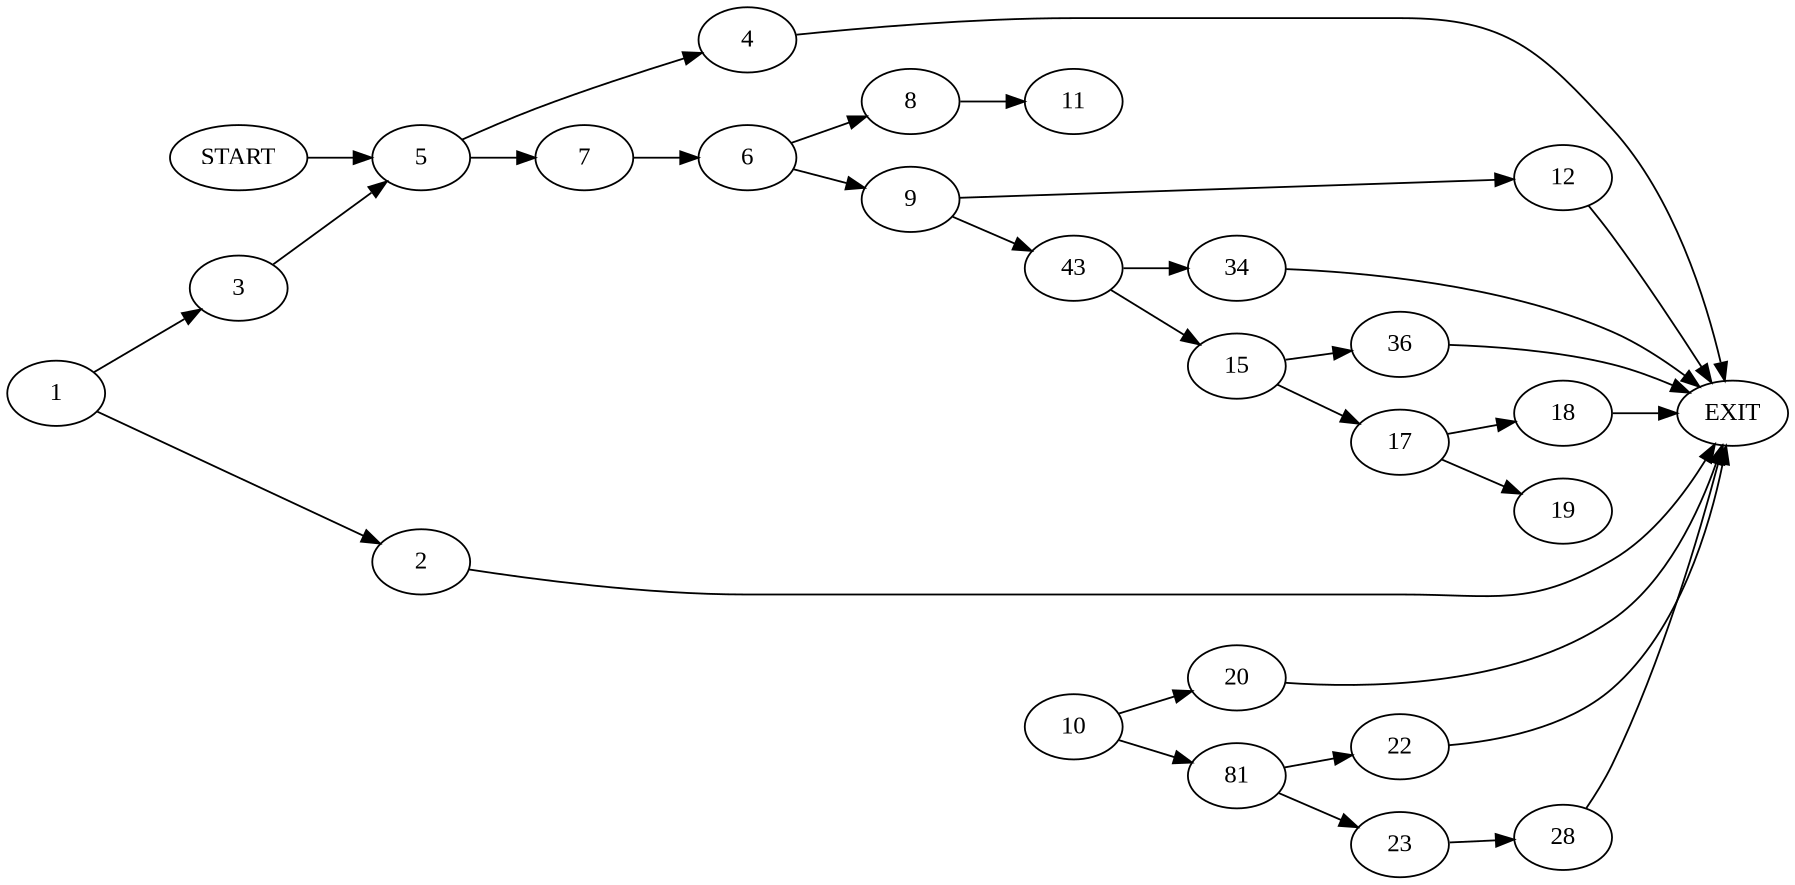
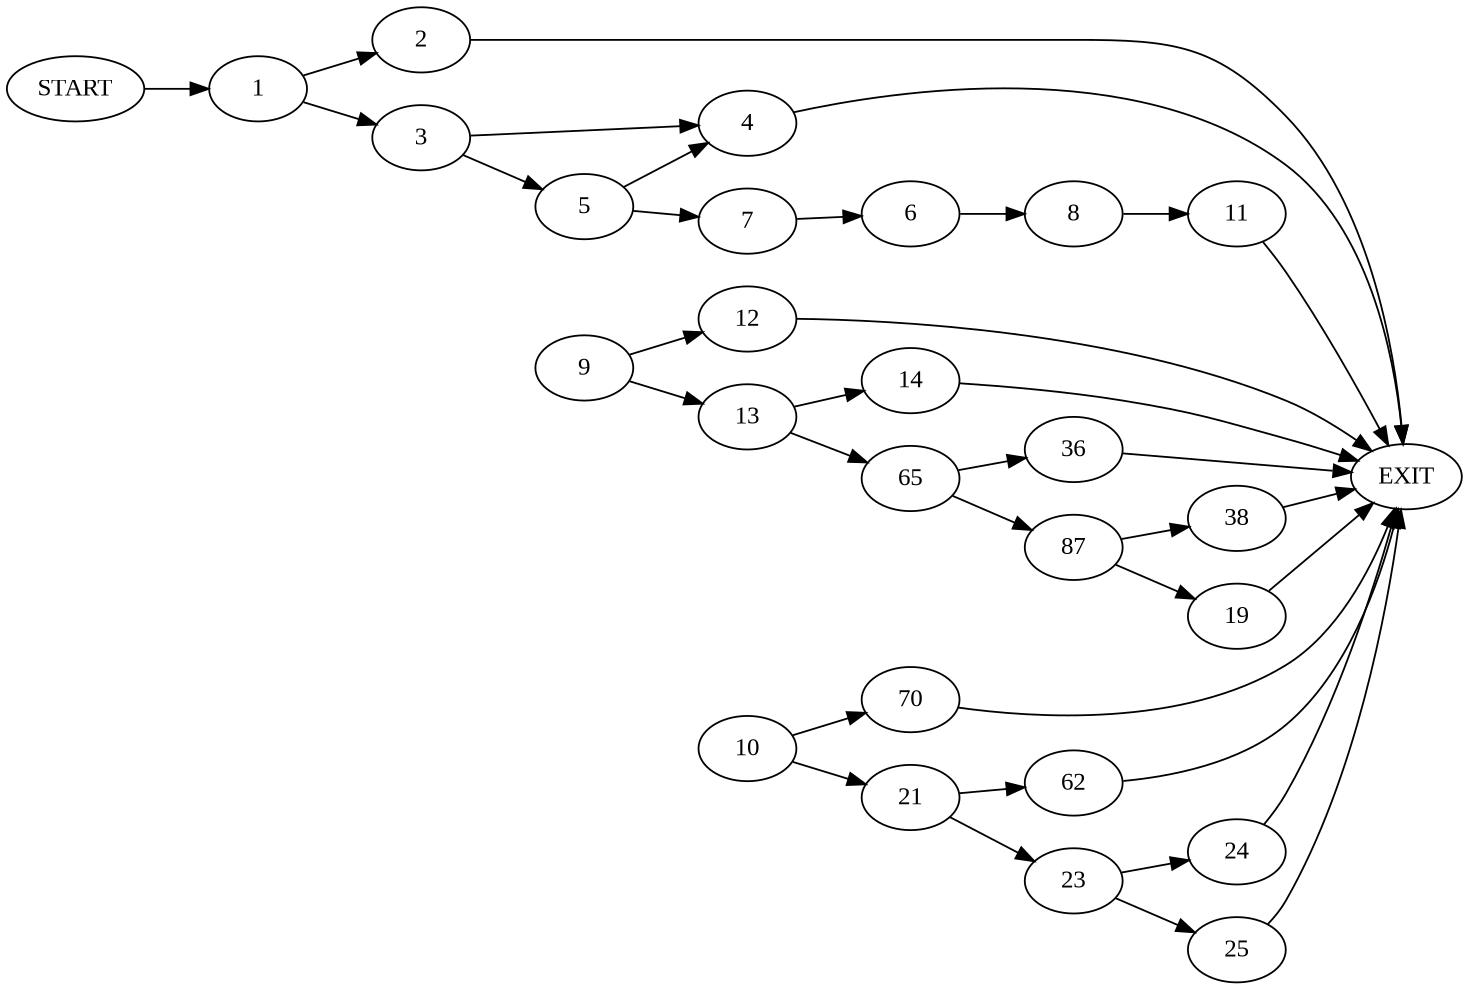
edge "3" -> "4": added
edge "START" -> "5": now "START" -> "1"
edge "6" -> "9": removed
node "43": label "43" -> "13"
node "34": label "34" -> "14"
edge "11" -> "EXIT": added
node "15": label "15" -> "65"
node "18": label "18" -> "38"
node "17": label "17" -> "87"
edge "19" -> "EXIT": added
node "20": label "20" -> "70"
node "22": label "22" -> "62"
node "81": label "81" -> "21"
node "28": label "28" -> "24"
node "25": added
